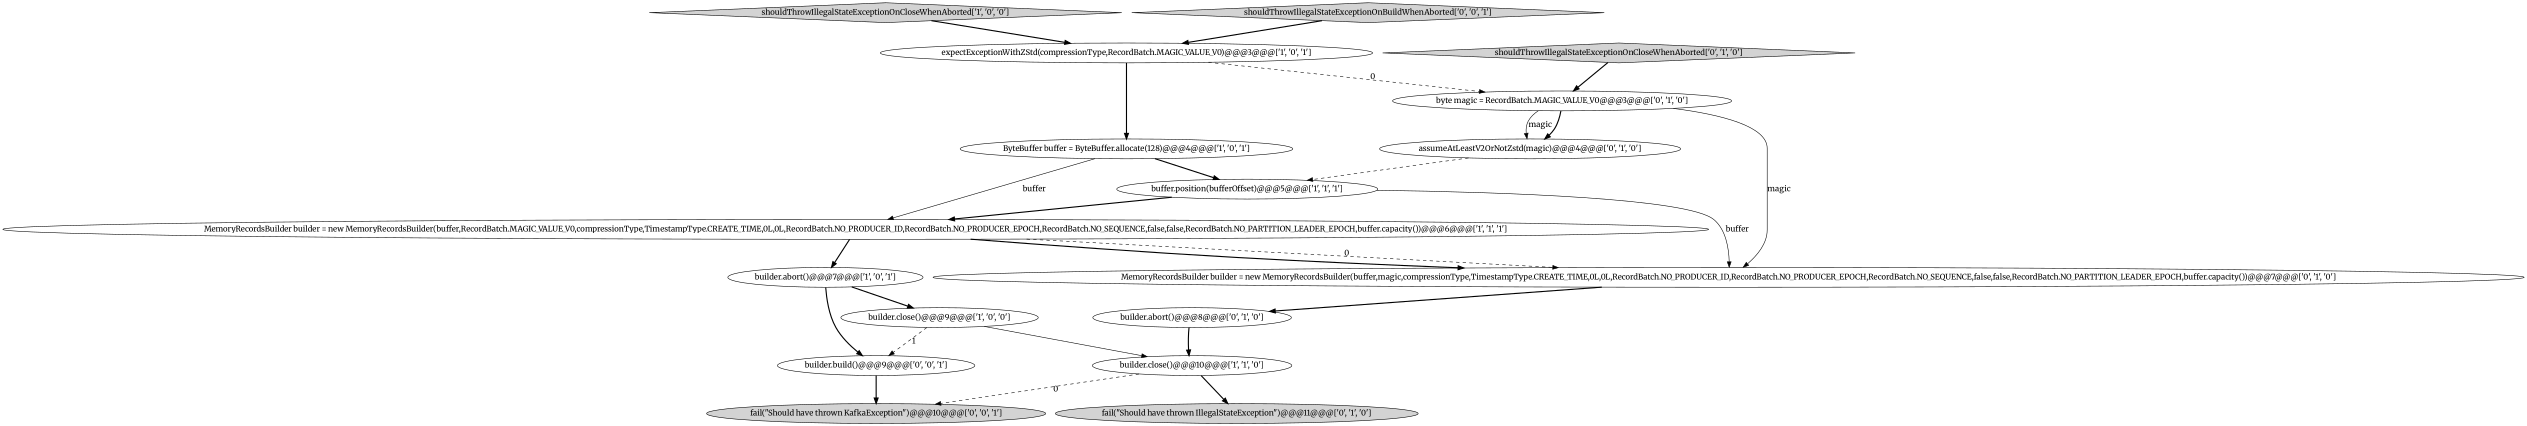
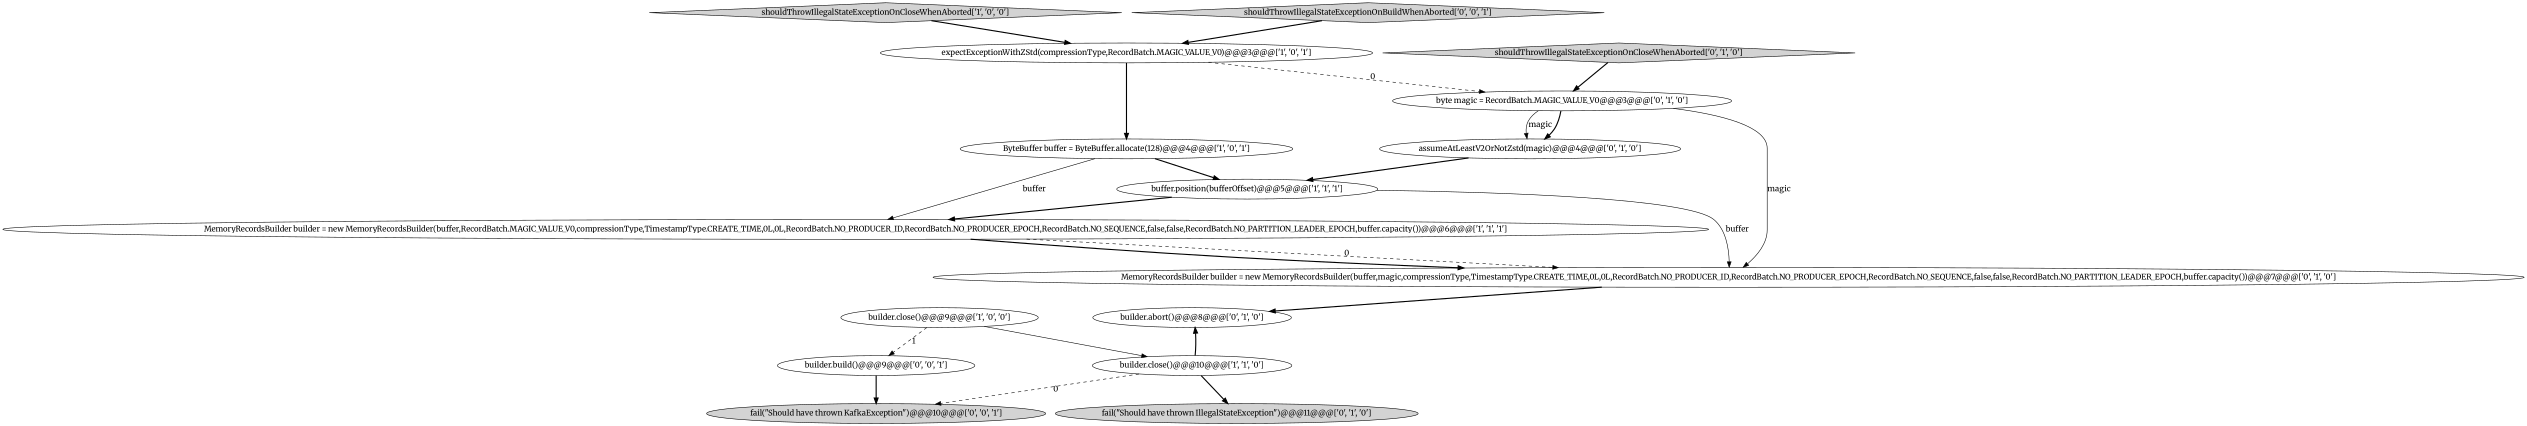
edge "assumeAtLeastV2OrNotZstd(magic)@@@4@@@['0', '1', '0']" -> "buffer.position(bufferOffset)@@@5@@@['1', '1', '1']": style dashed -> bold
node "builder.abort()@@@7@@@['1', '0', '1']": removed
edge "builder.abort()@@@8@@@['0', '1', '0']" -> "builder.close()@@@10@@@['1', '1', '0']": reversed
